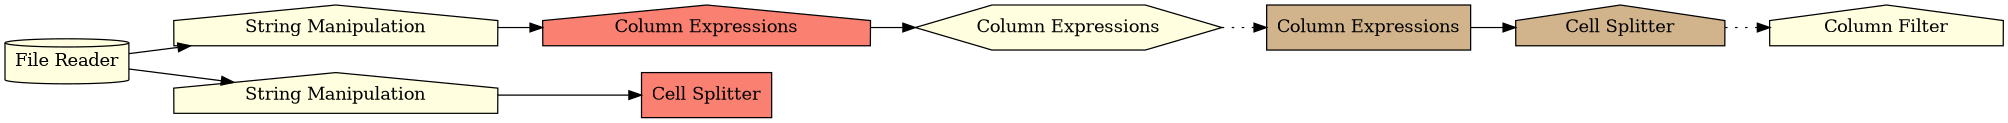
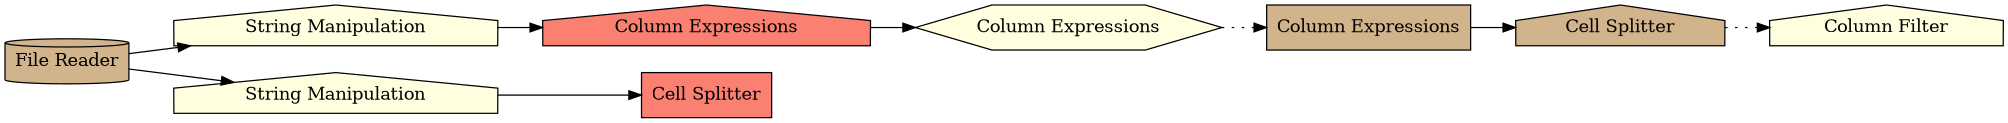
node "File Reader": fillcolor lightyellow -> tan
